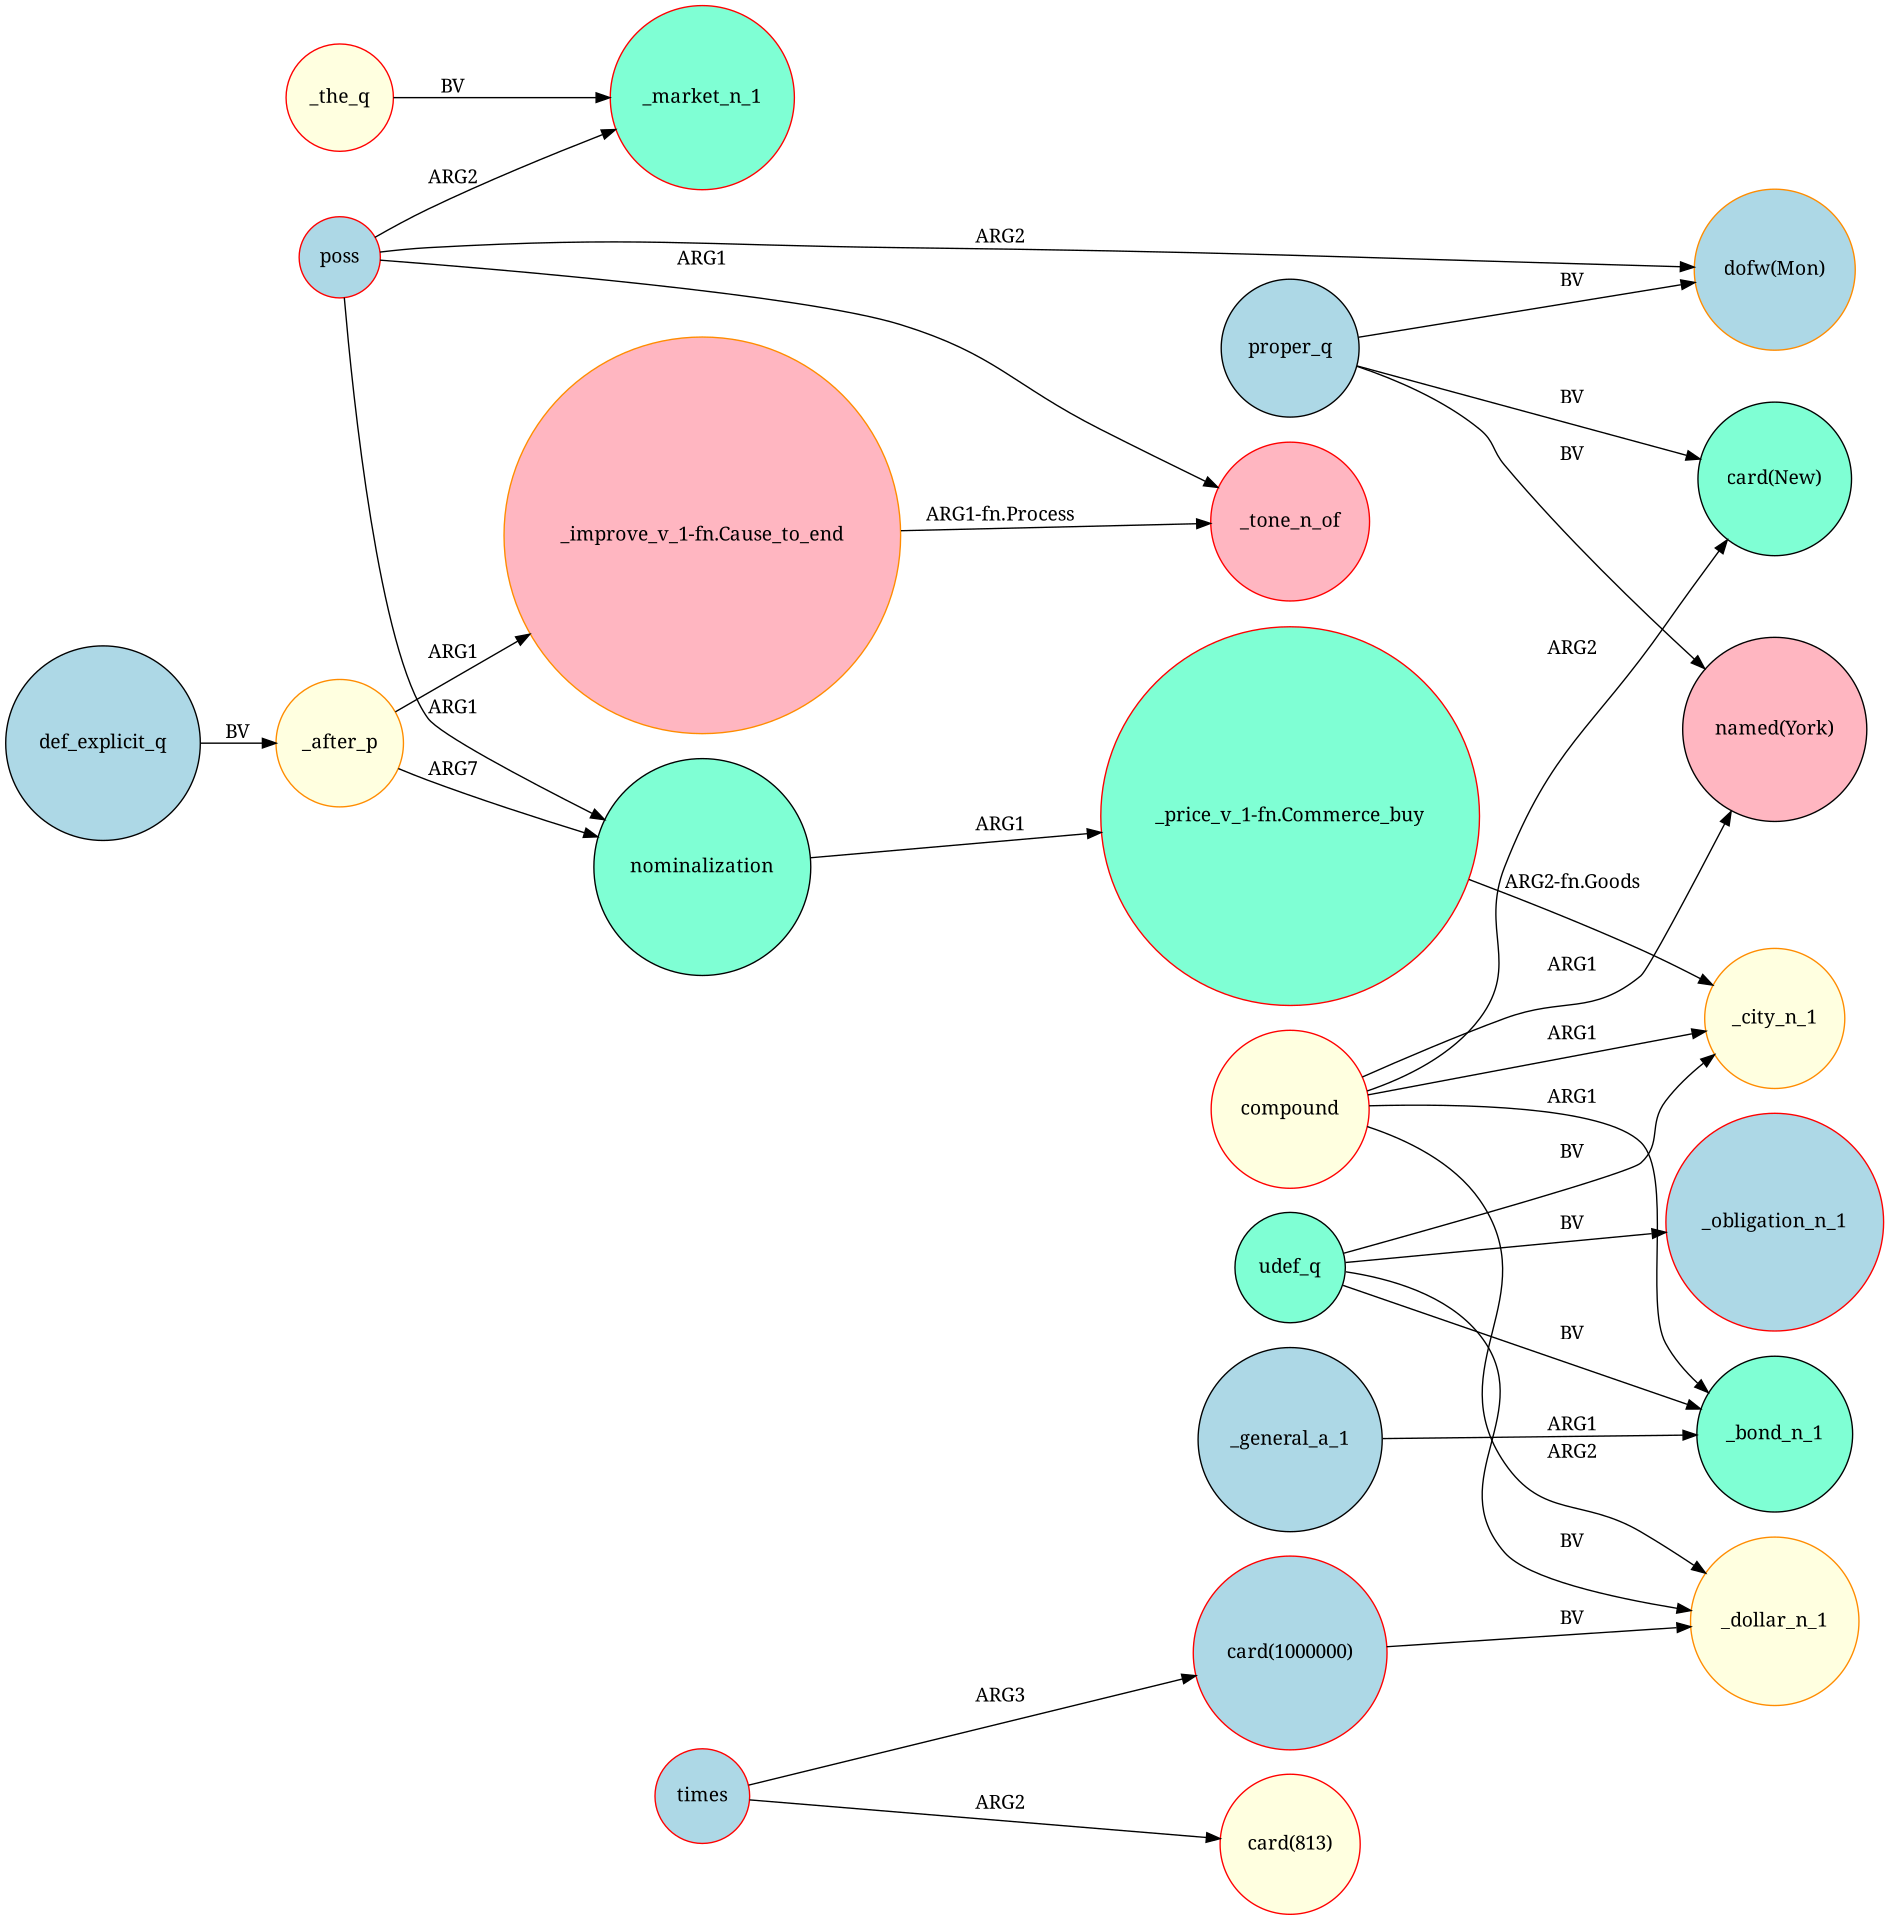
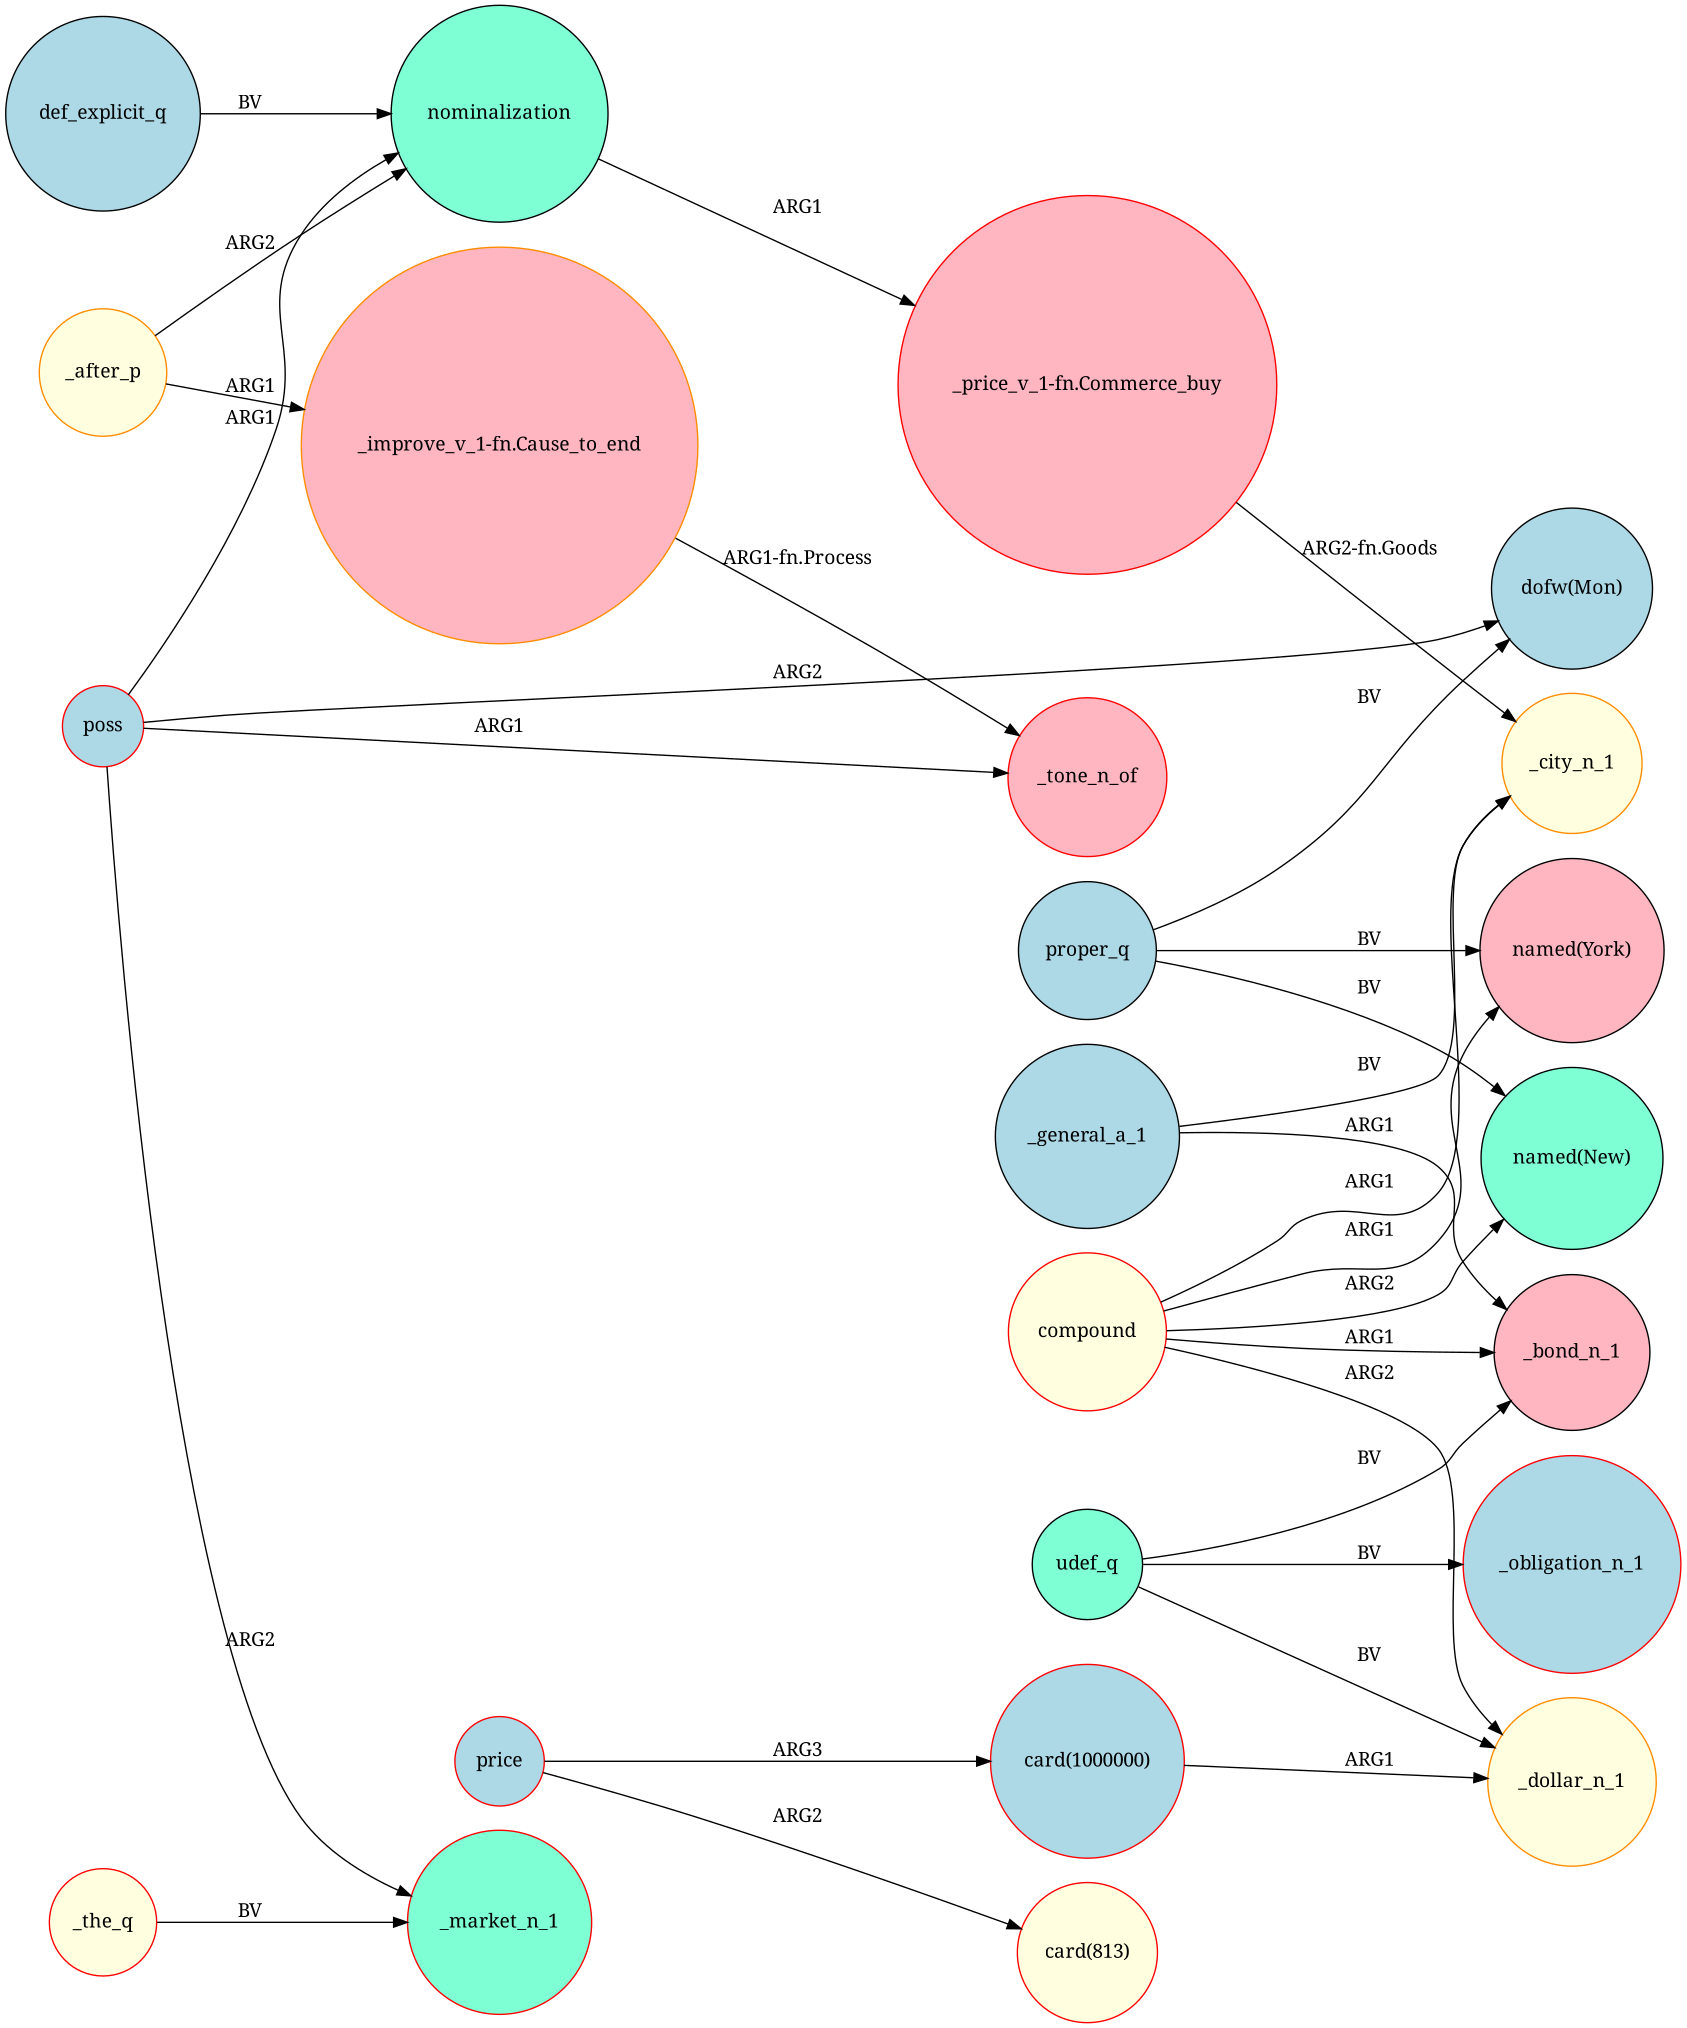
node "dofw(Mon)": color darkorange -> black
node "card(New)": label "card(New)" -> "named(New)"
edge "def_explicit_q" -> "_after_p": now "def_explicit_q" -> "nominalization"
edge "_after_p" -> "nominalization": label "ARG7" -> "ARG2"
node "_price_v_1-fn.Commerce_buy": fillcolor aquamarine -> lightpink
edge "udef_q" -> "_city_n_1": now "_general_a_1" -> "_city_n_1"
node "_bond_n_1": fillcolor aquamarine -> lightpink
edge "card(1000000)" -> "_dollar_n_1": label "BV" -> "ARG1"
node "times": label "times" -> "price"
